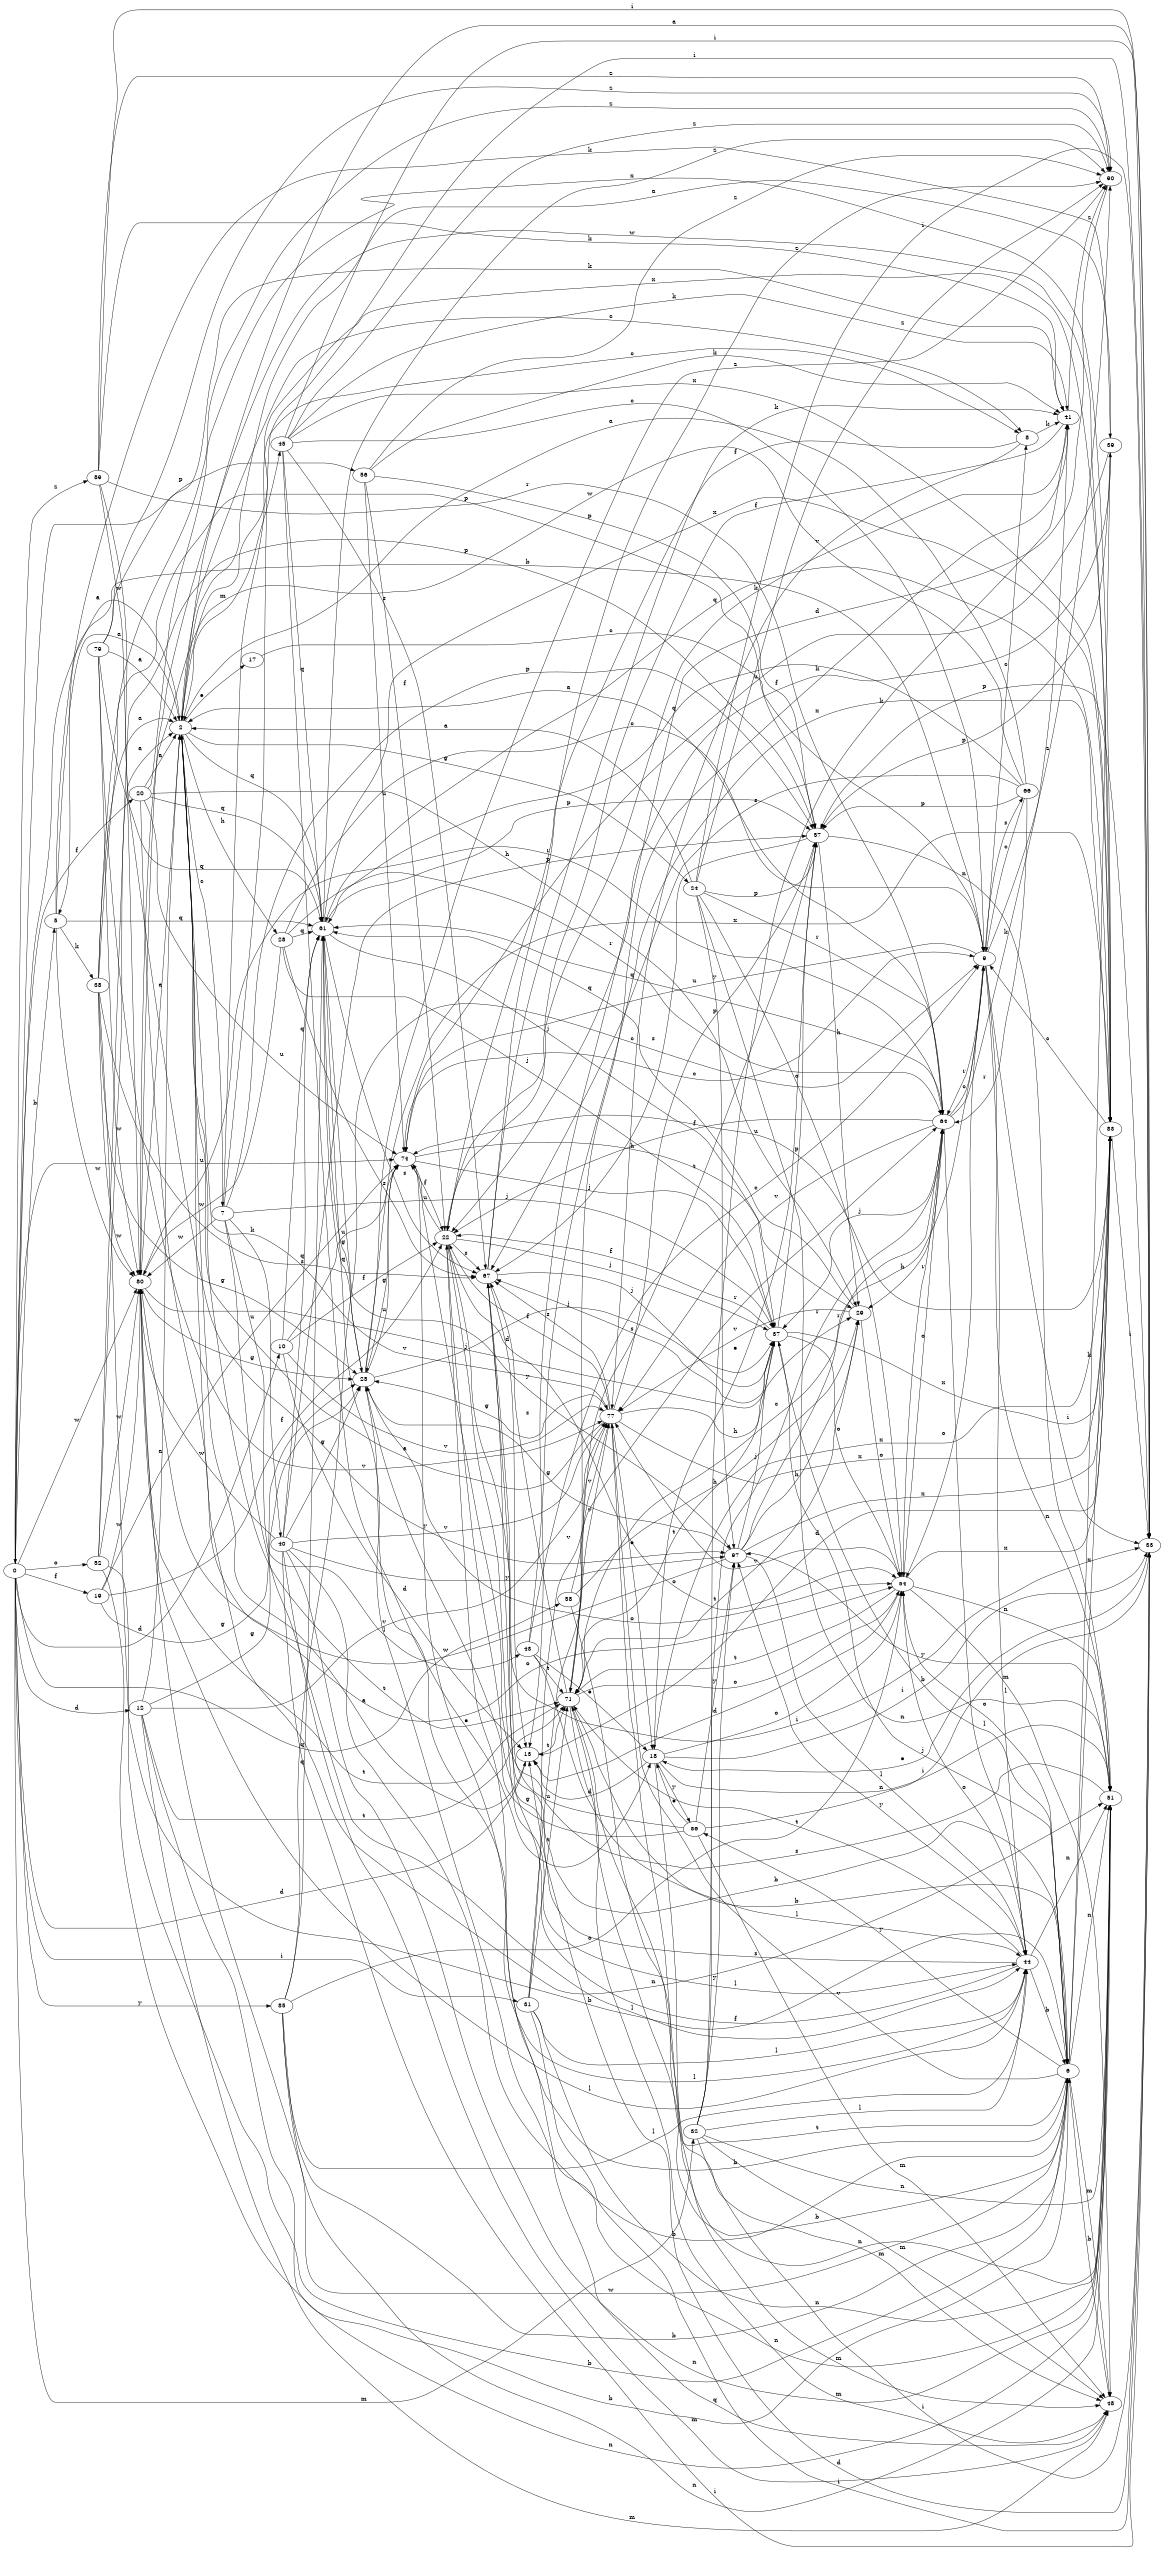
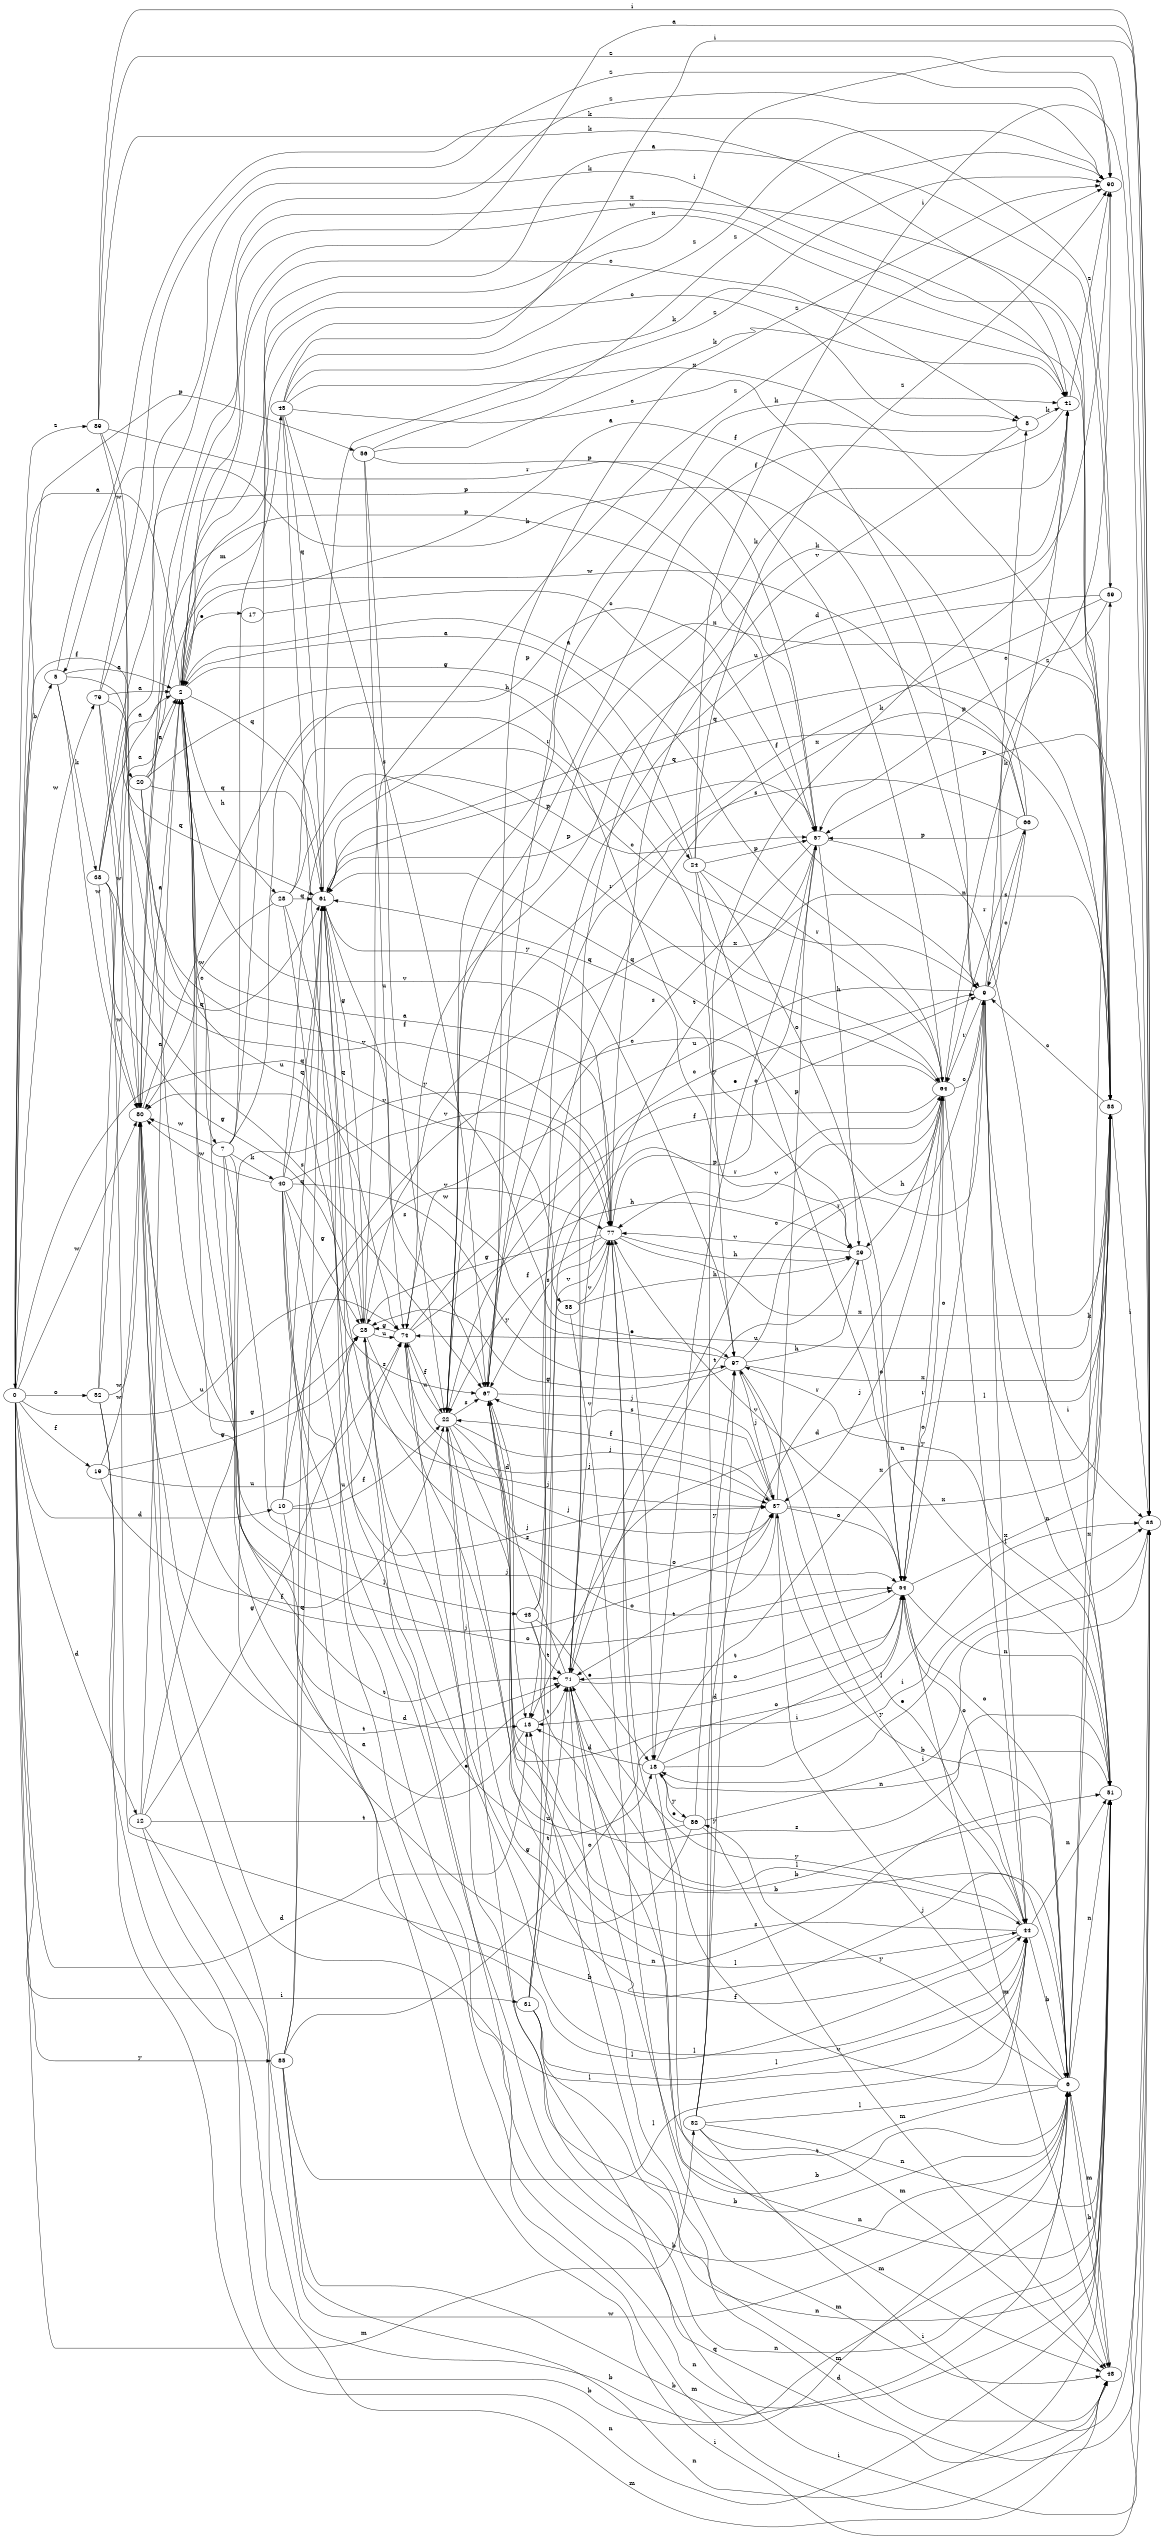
edge "0" -> "79": added, label "w"
edge "44" -> "71": label "t" -> "y"
